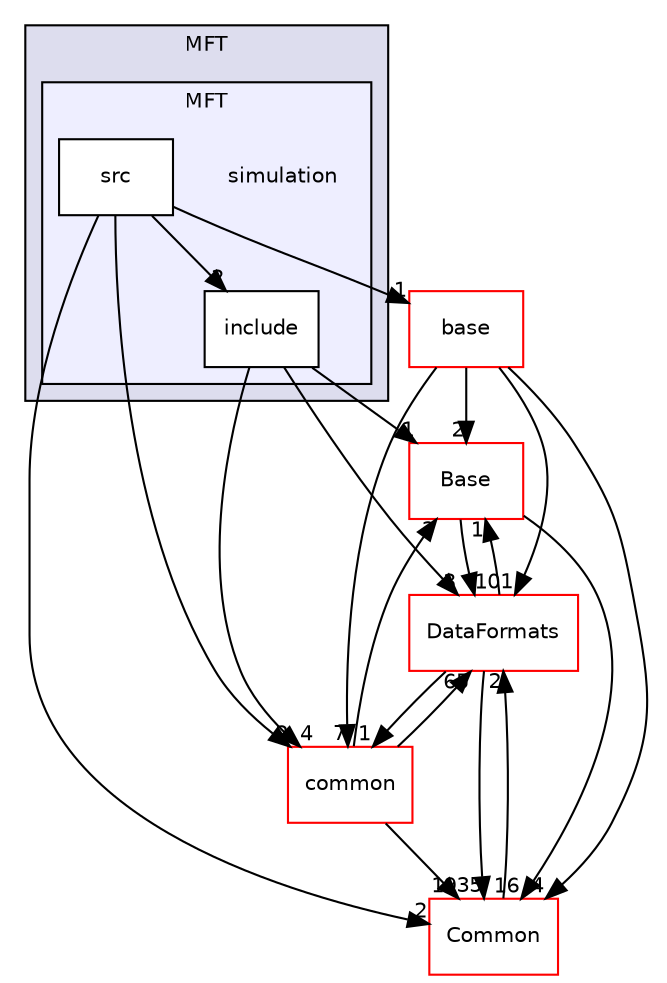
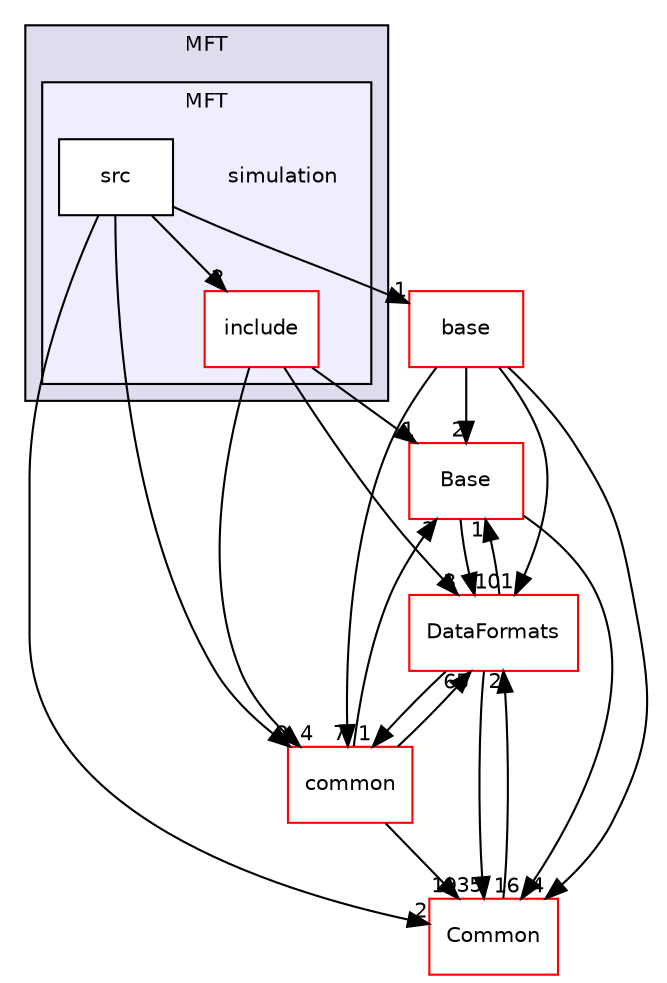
node "include": color black -> red
